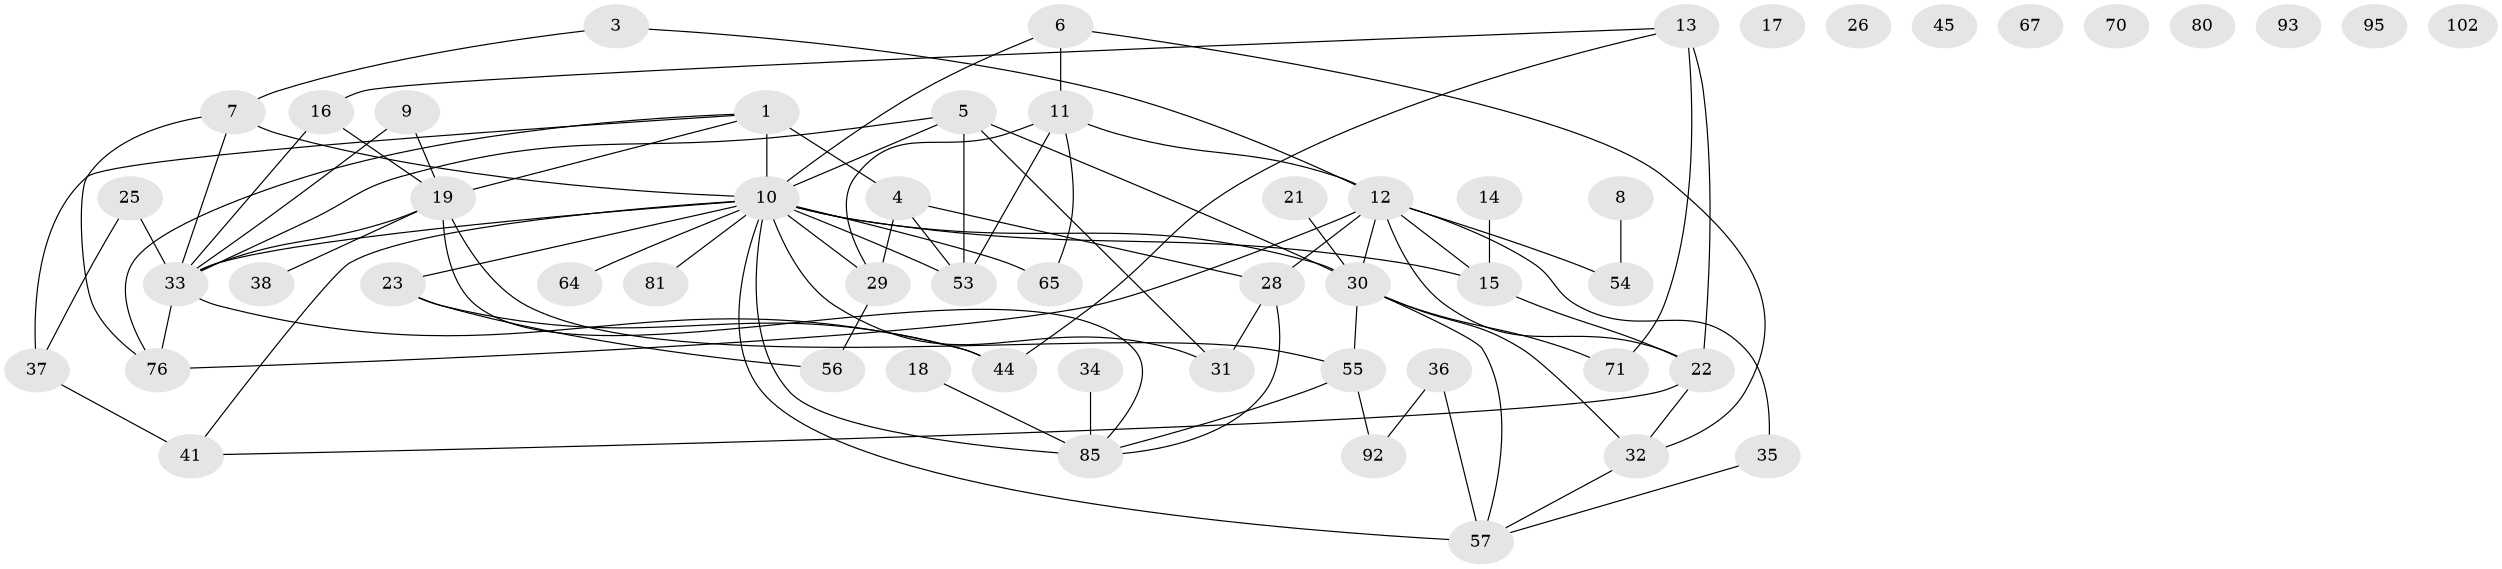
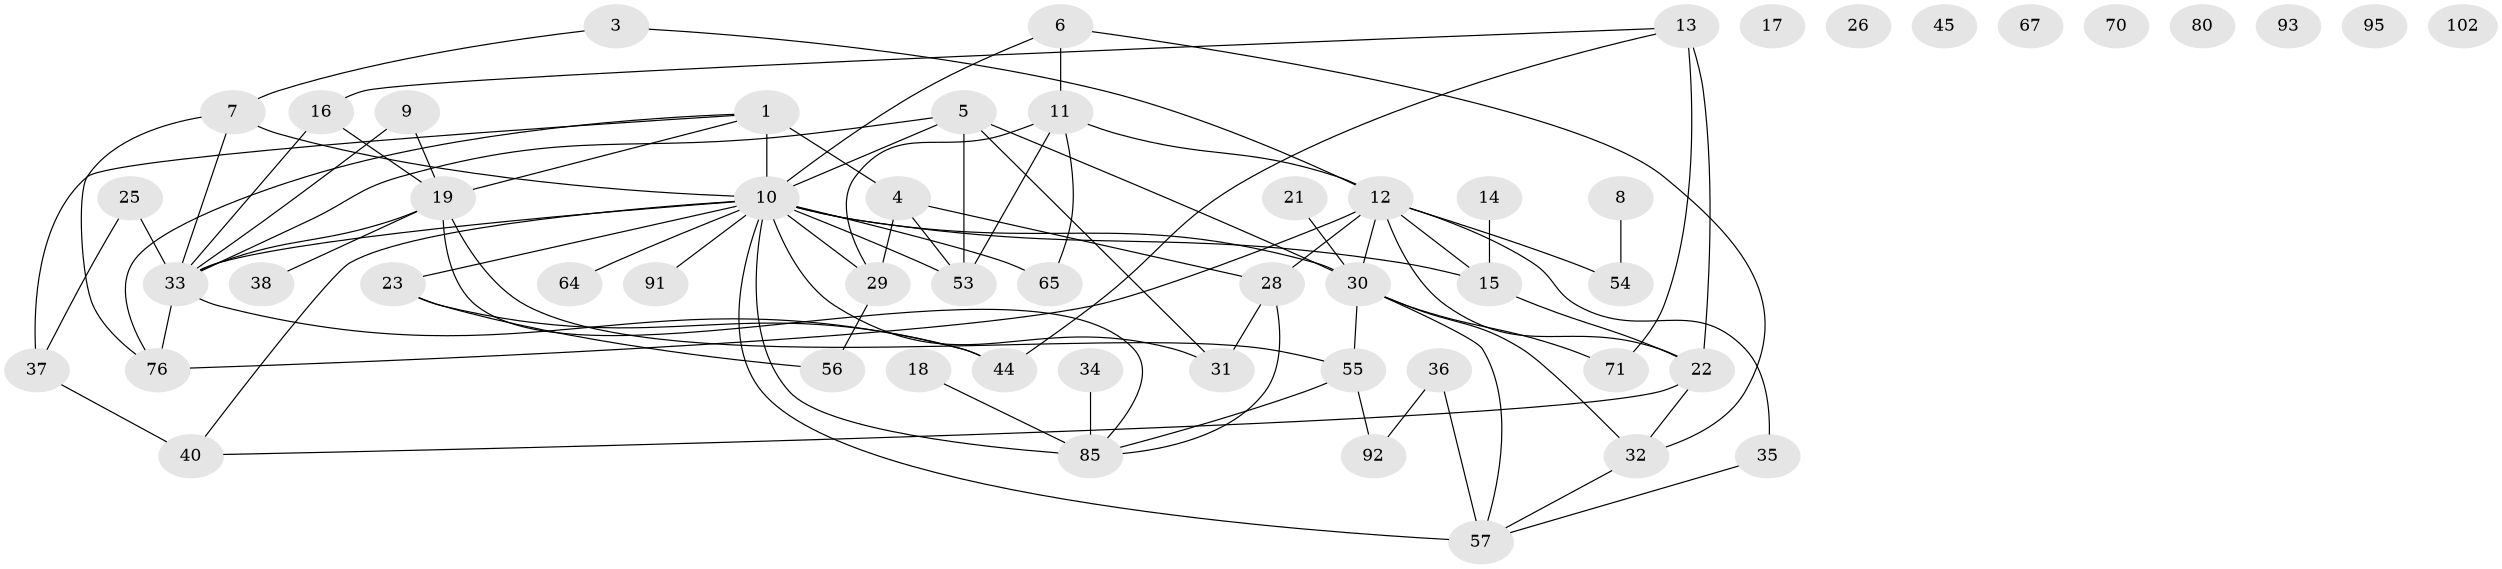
node "81": label "81" -> "91"
node "41": label "41" -> "40"
